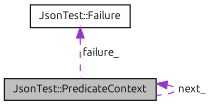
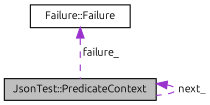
node "JsonTest::Failure": label "JsonTest::Failure" -> "Failure::Failure"
